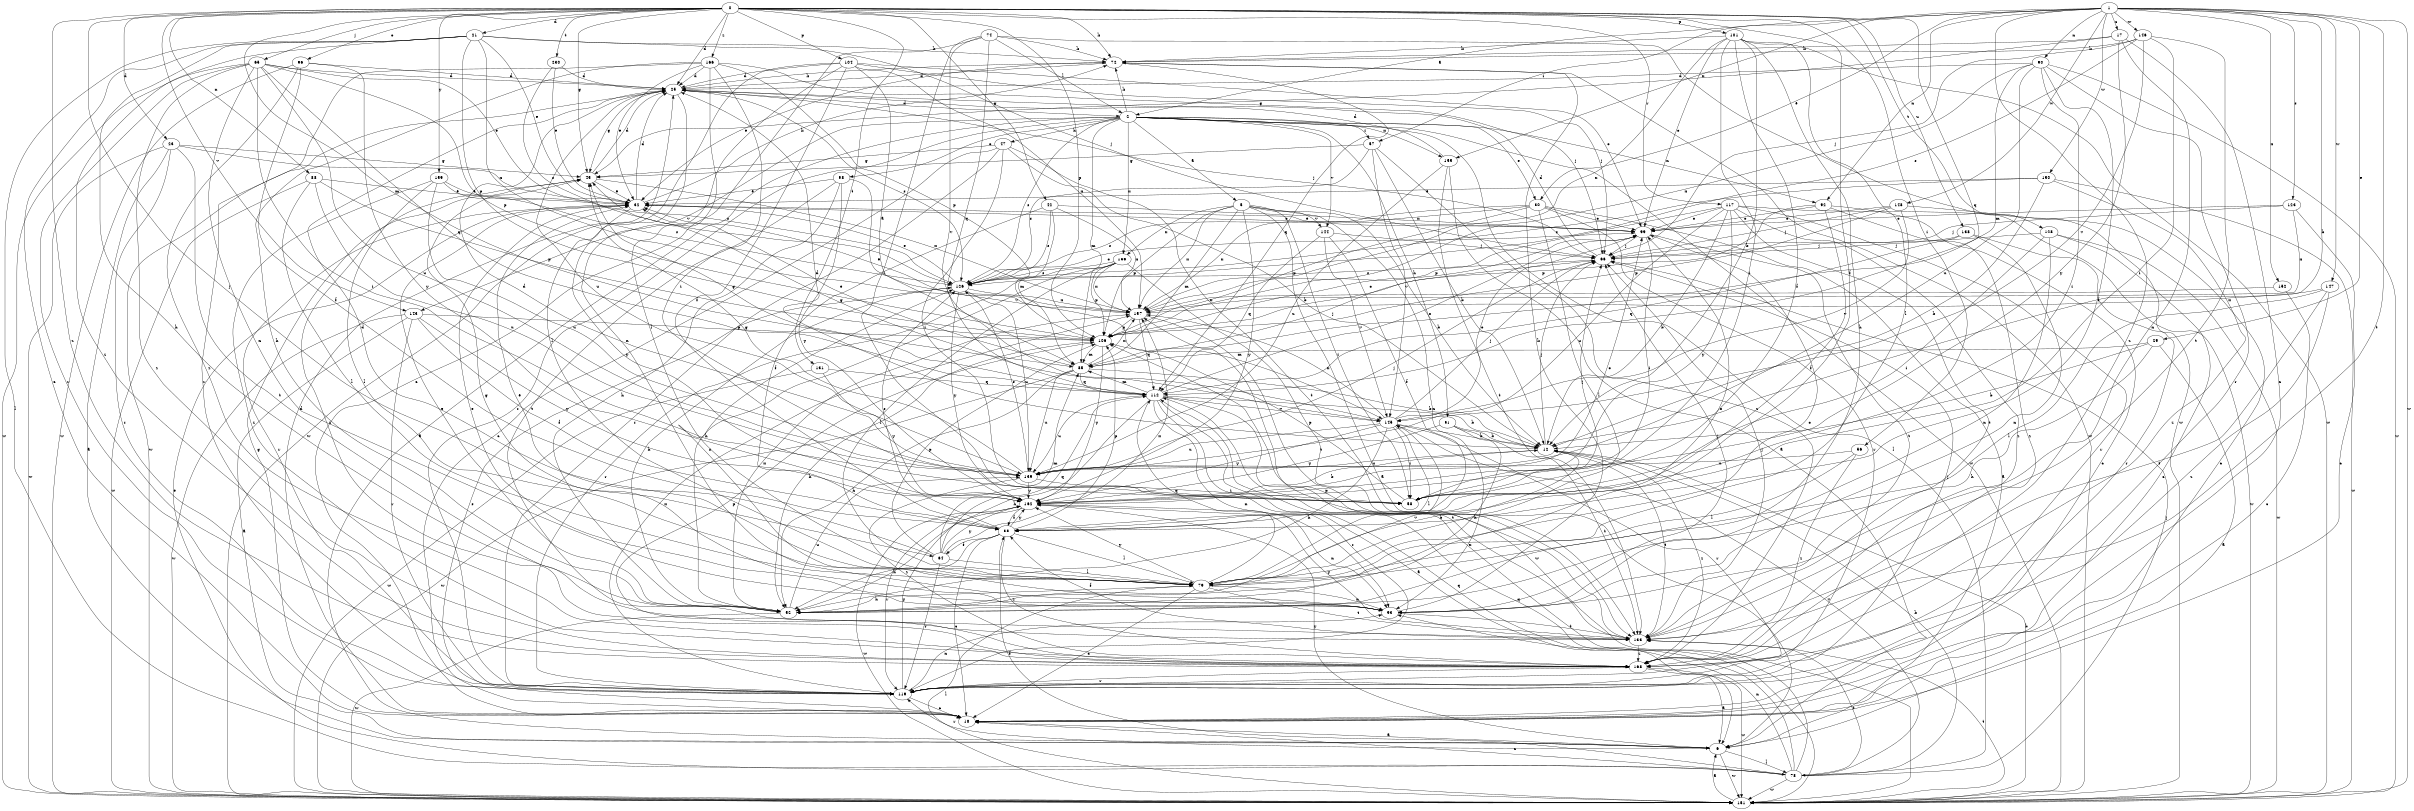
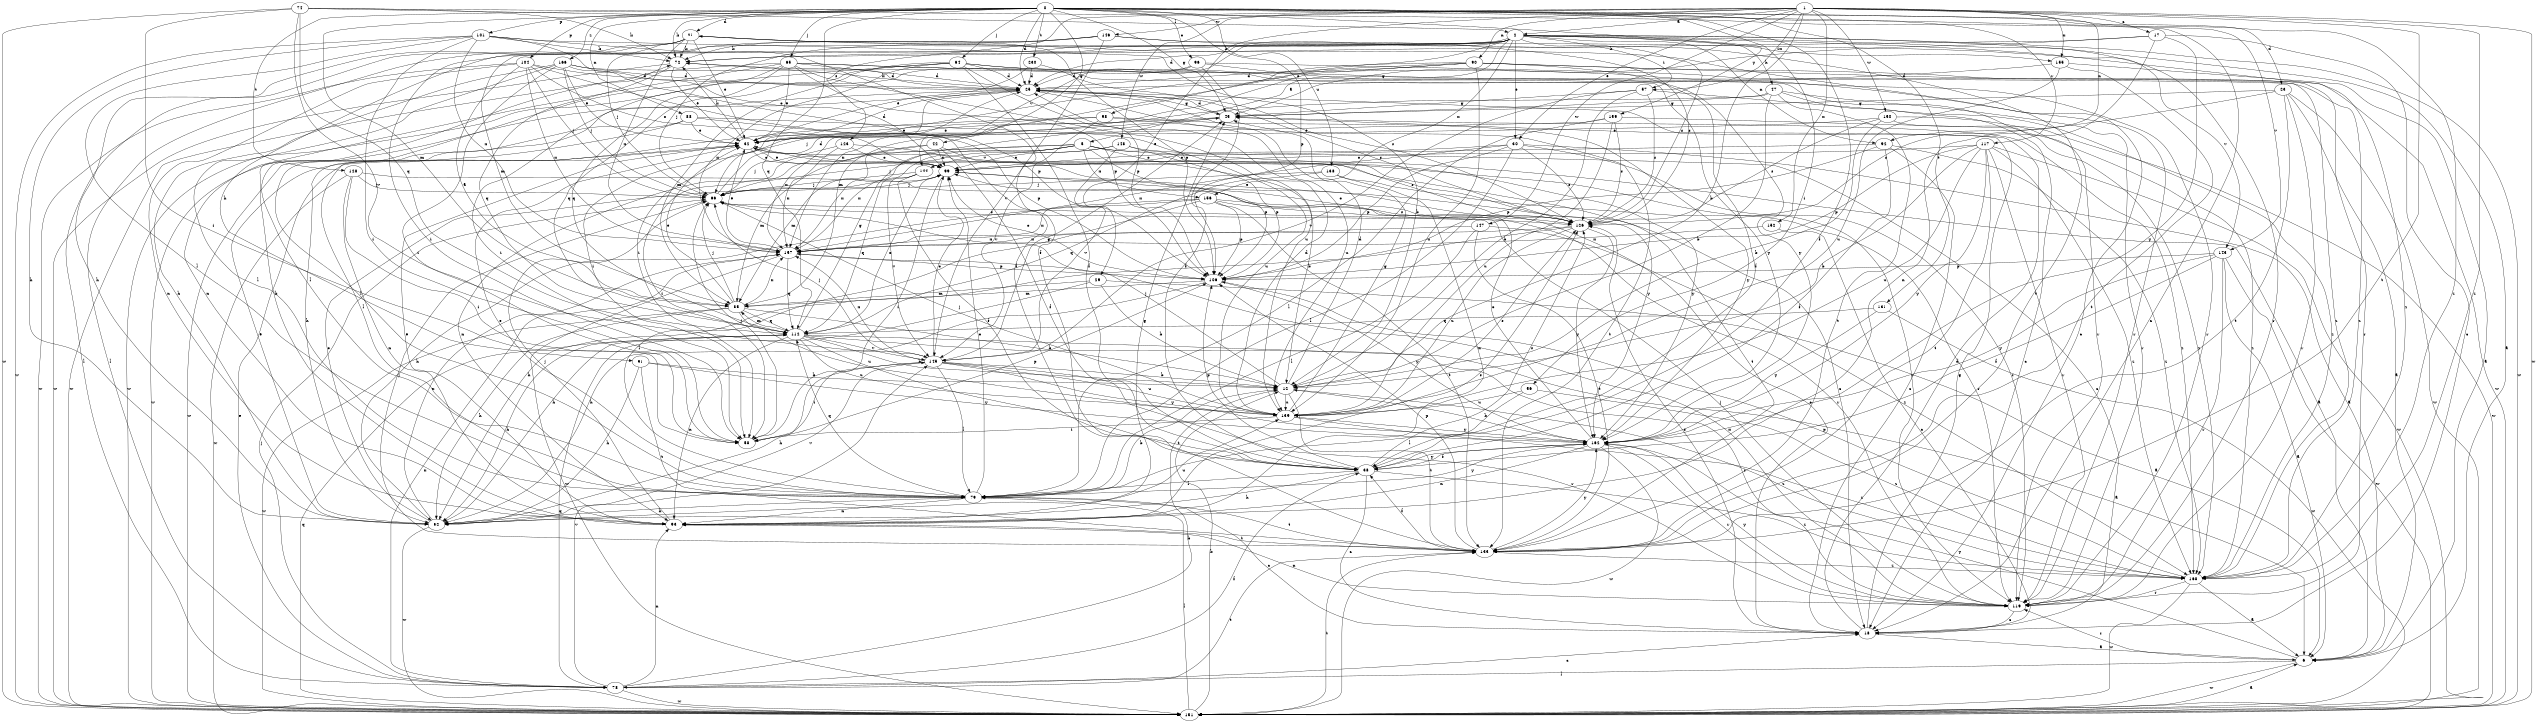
edge "25" -> "2": reversed
edge "38" -> "64": reversed
edge "21" -> "168": reversed
